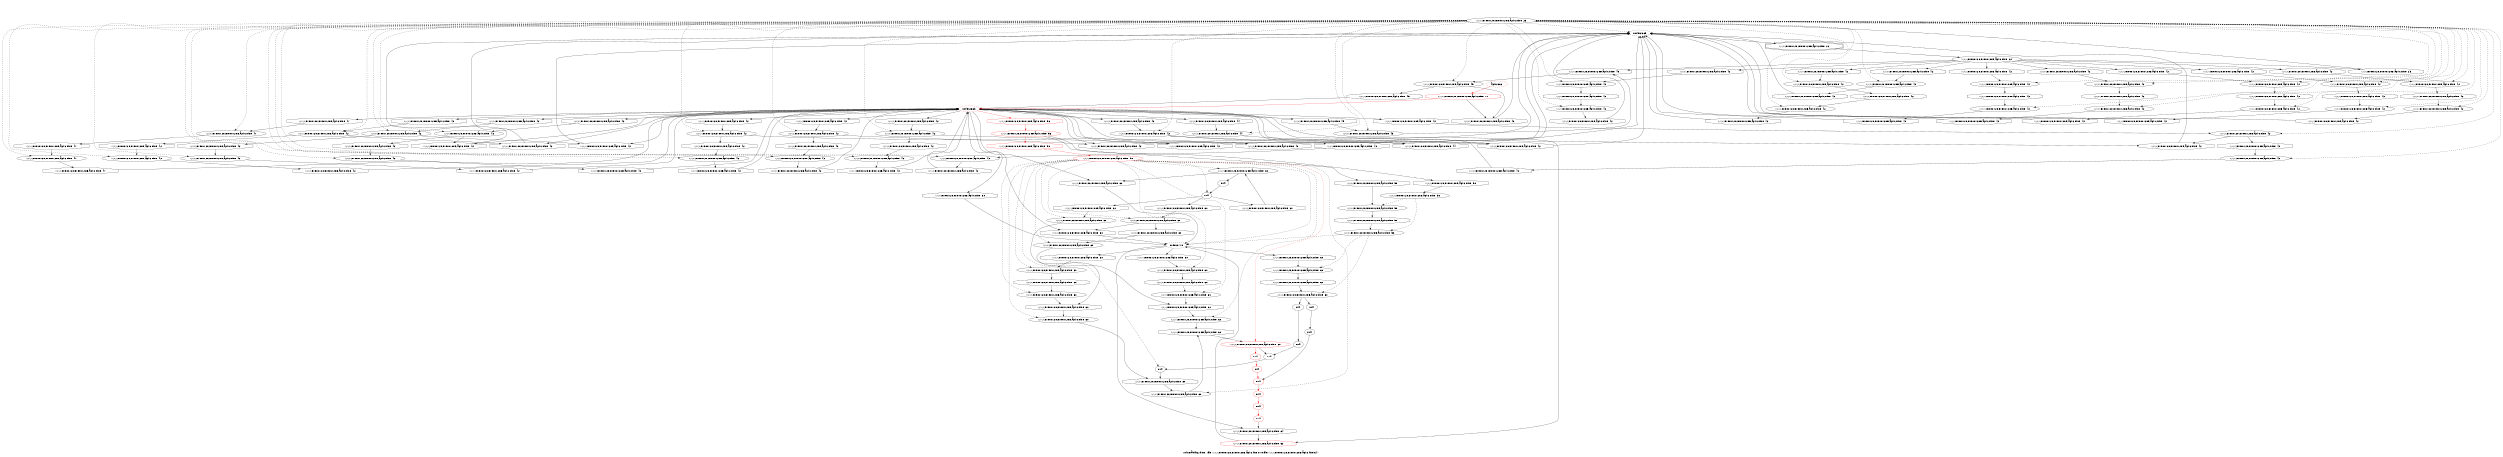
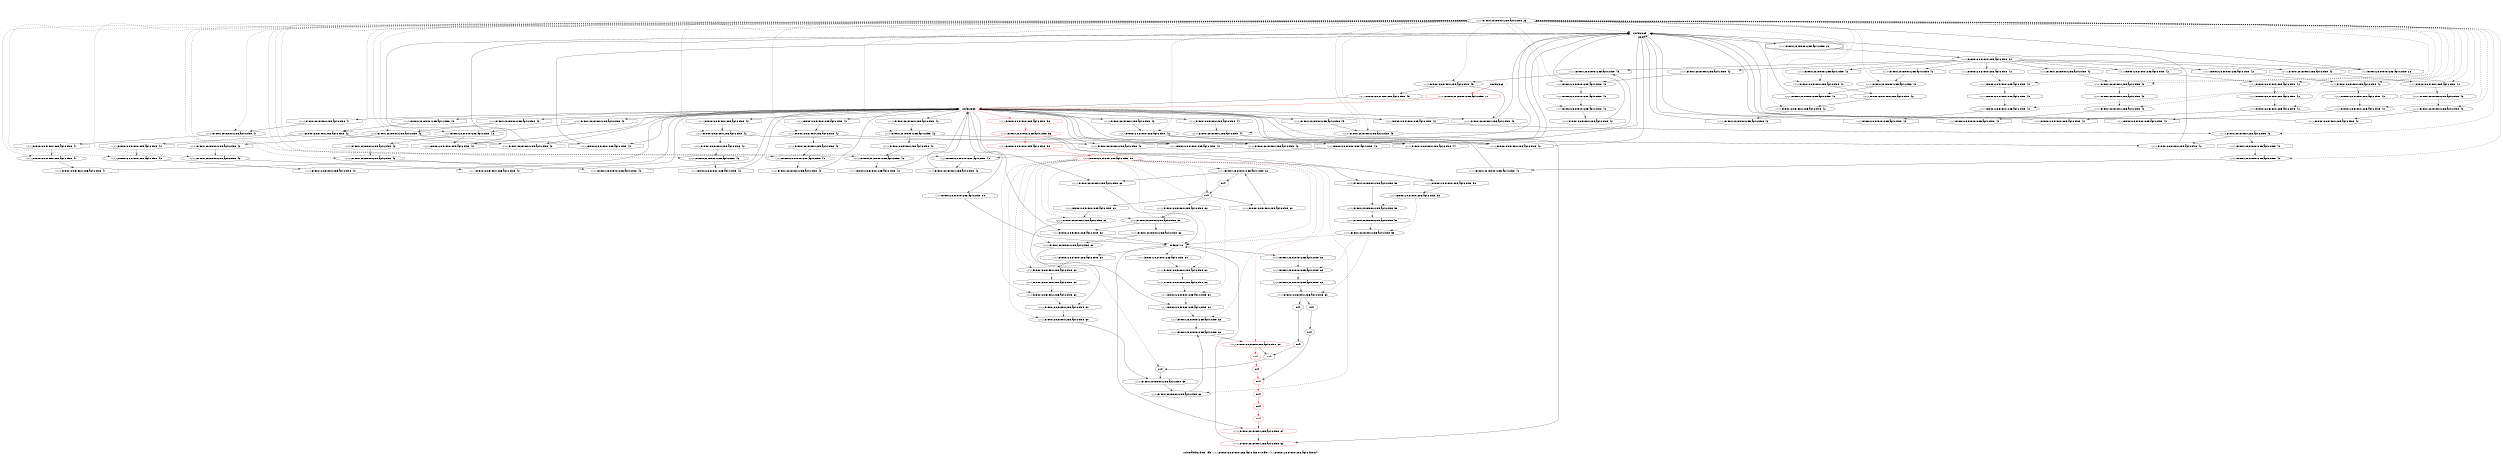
node "api_2662": label "api_2662" -> "node_2662"
edge "../../../Preon128/Preon128B/api.c Line  11" -> "../../../Preon128/Preon128B/api.c Line  46": now "node_2663" -> "../../../Preon128/Preon128B/api.c Line  46"
node "../../../Preon128/Preon128B/api.c Line  64": color black -> red
